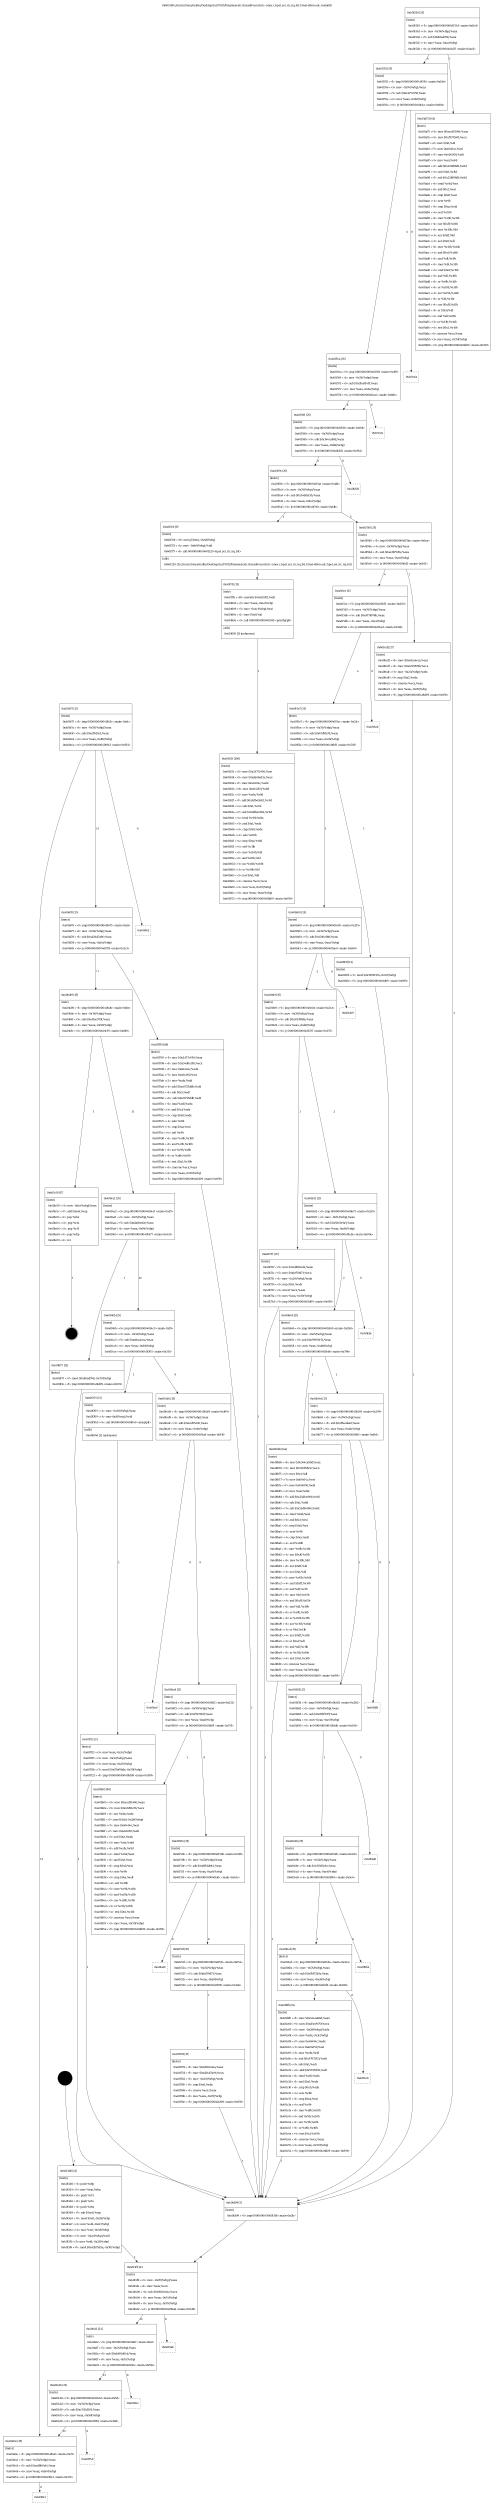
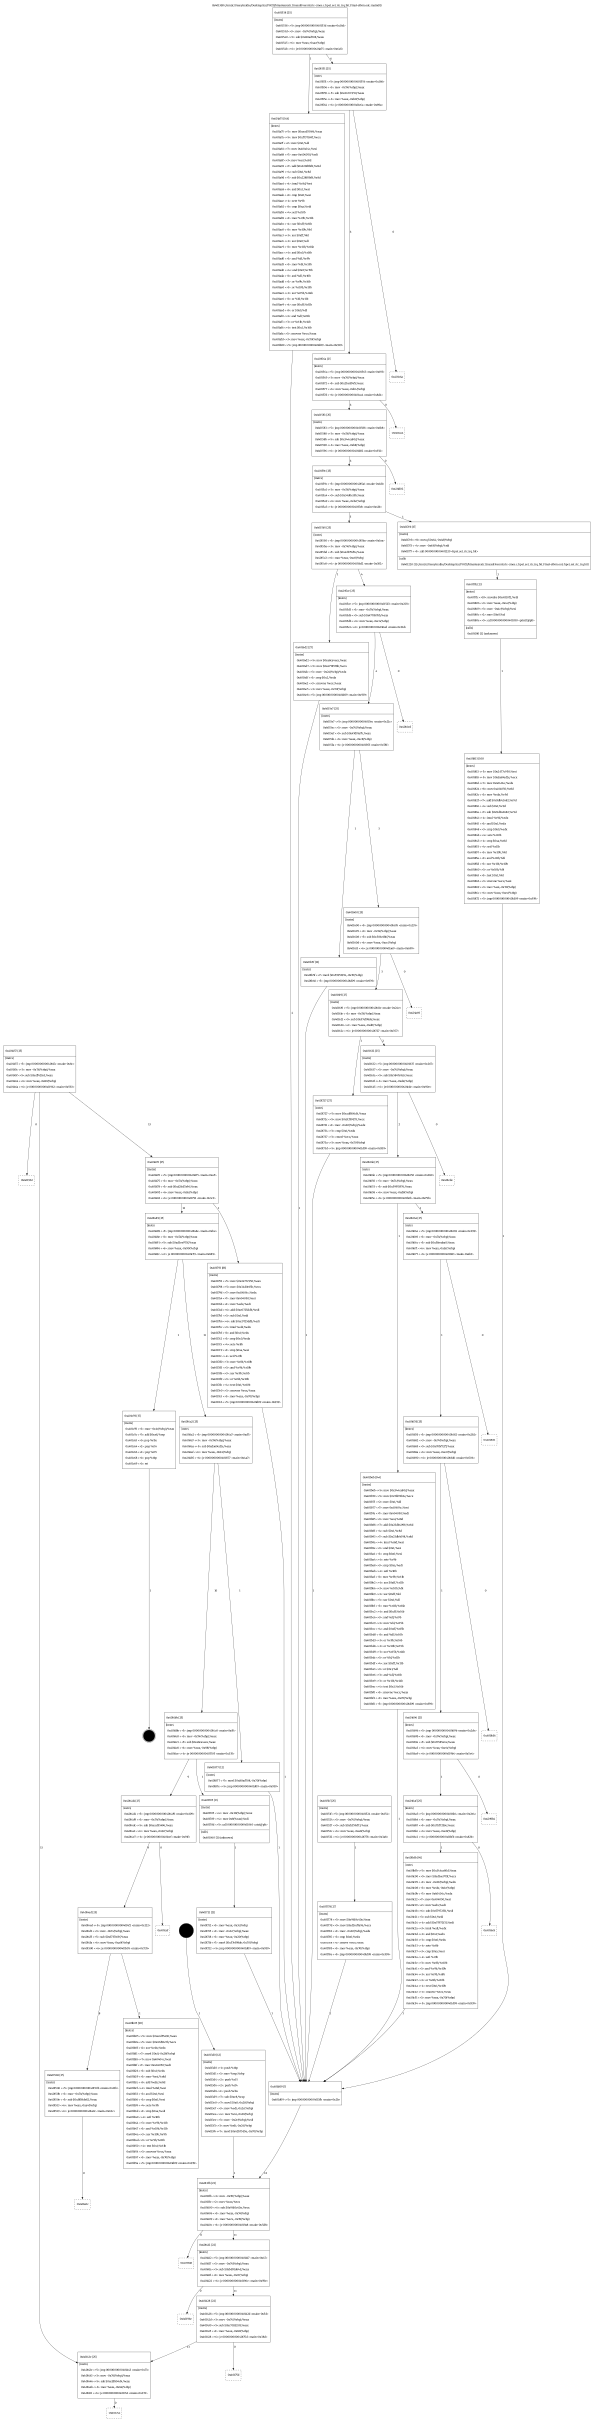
edge "0x401506 [25]" -> "0x40151f [25]": removed, label "8"
